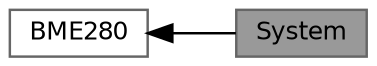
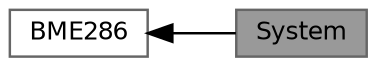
node "BME280": label "BME280" -> "BME286"
